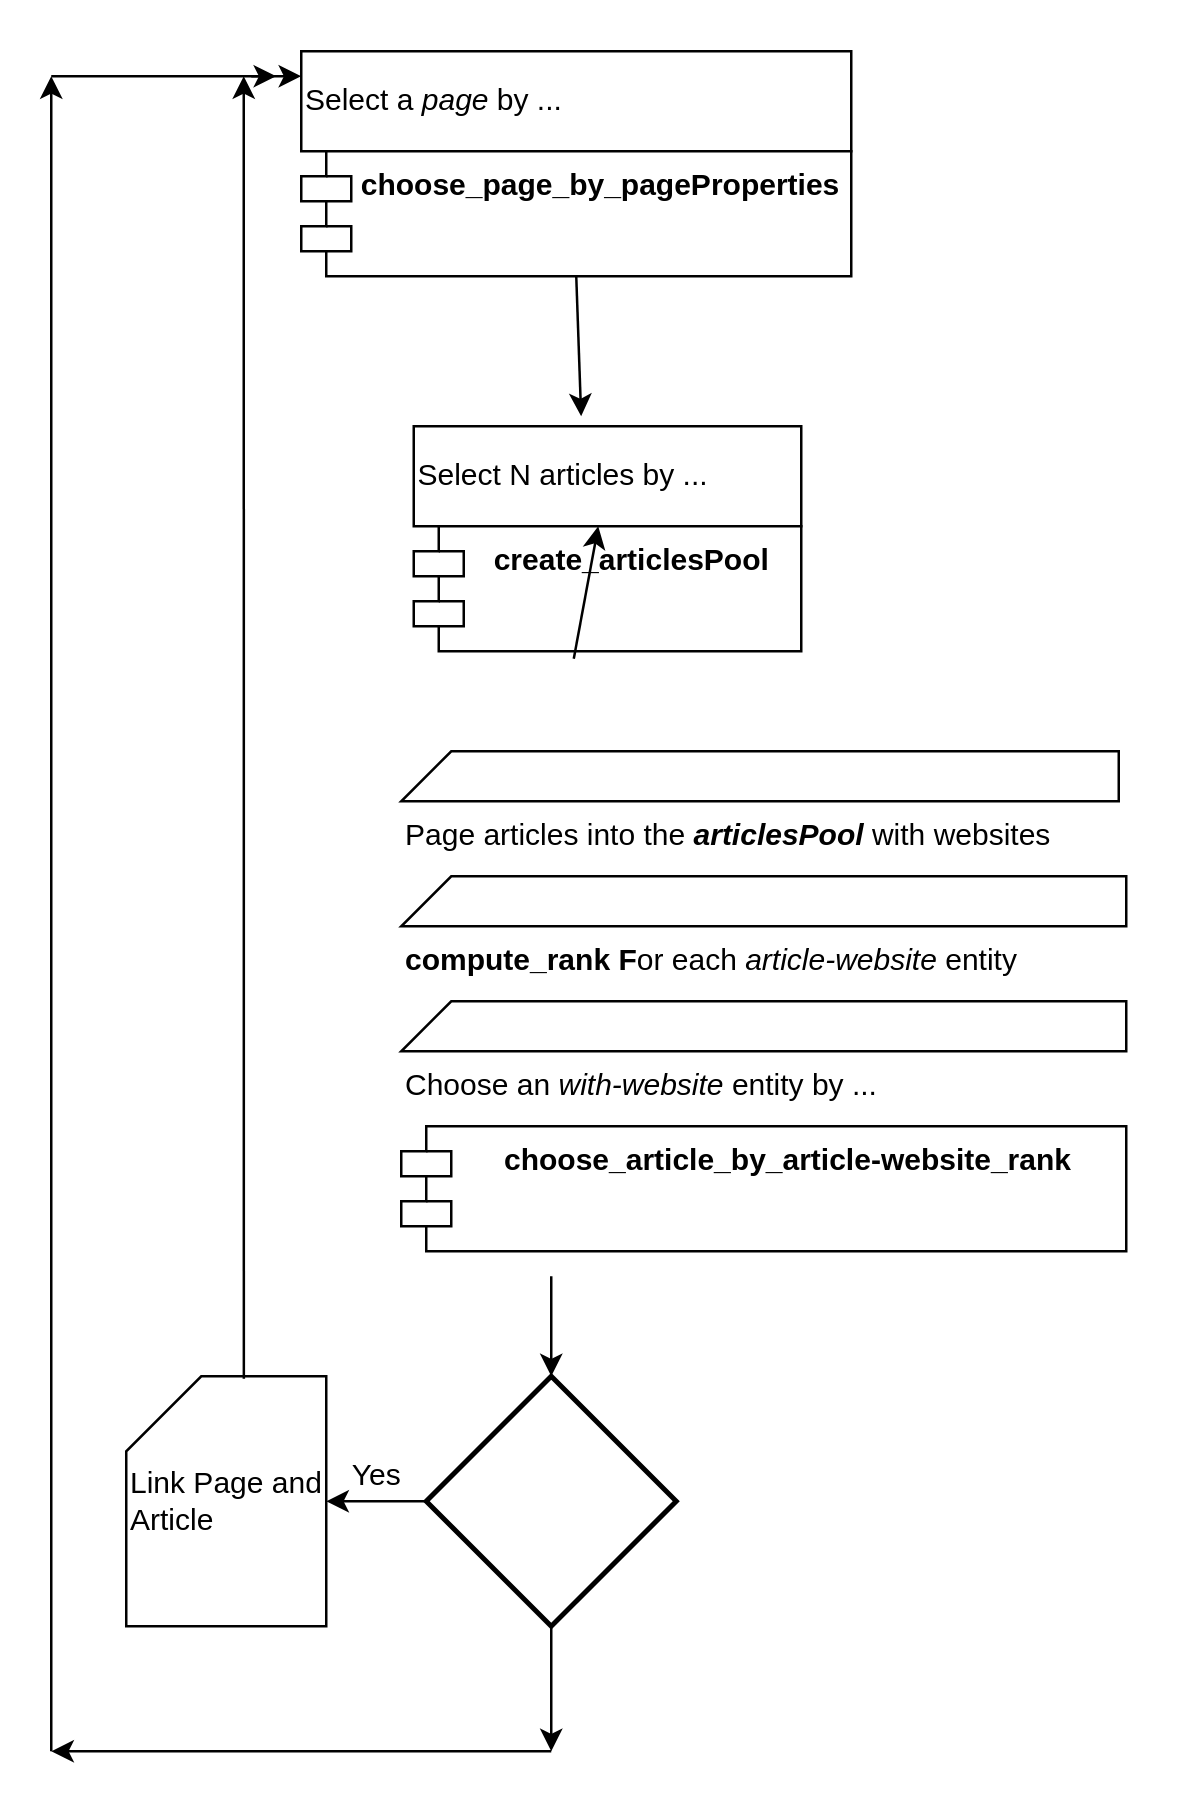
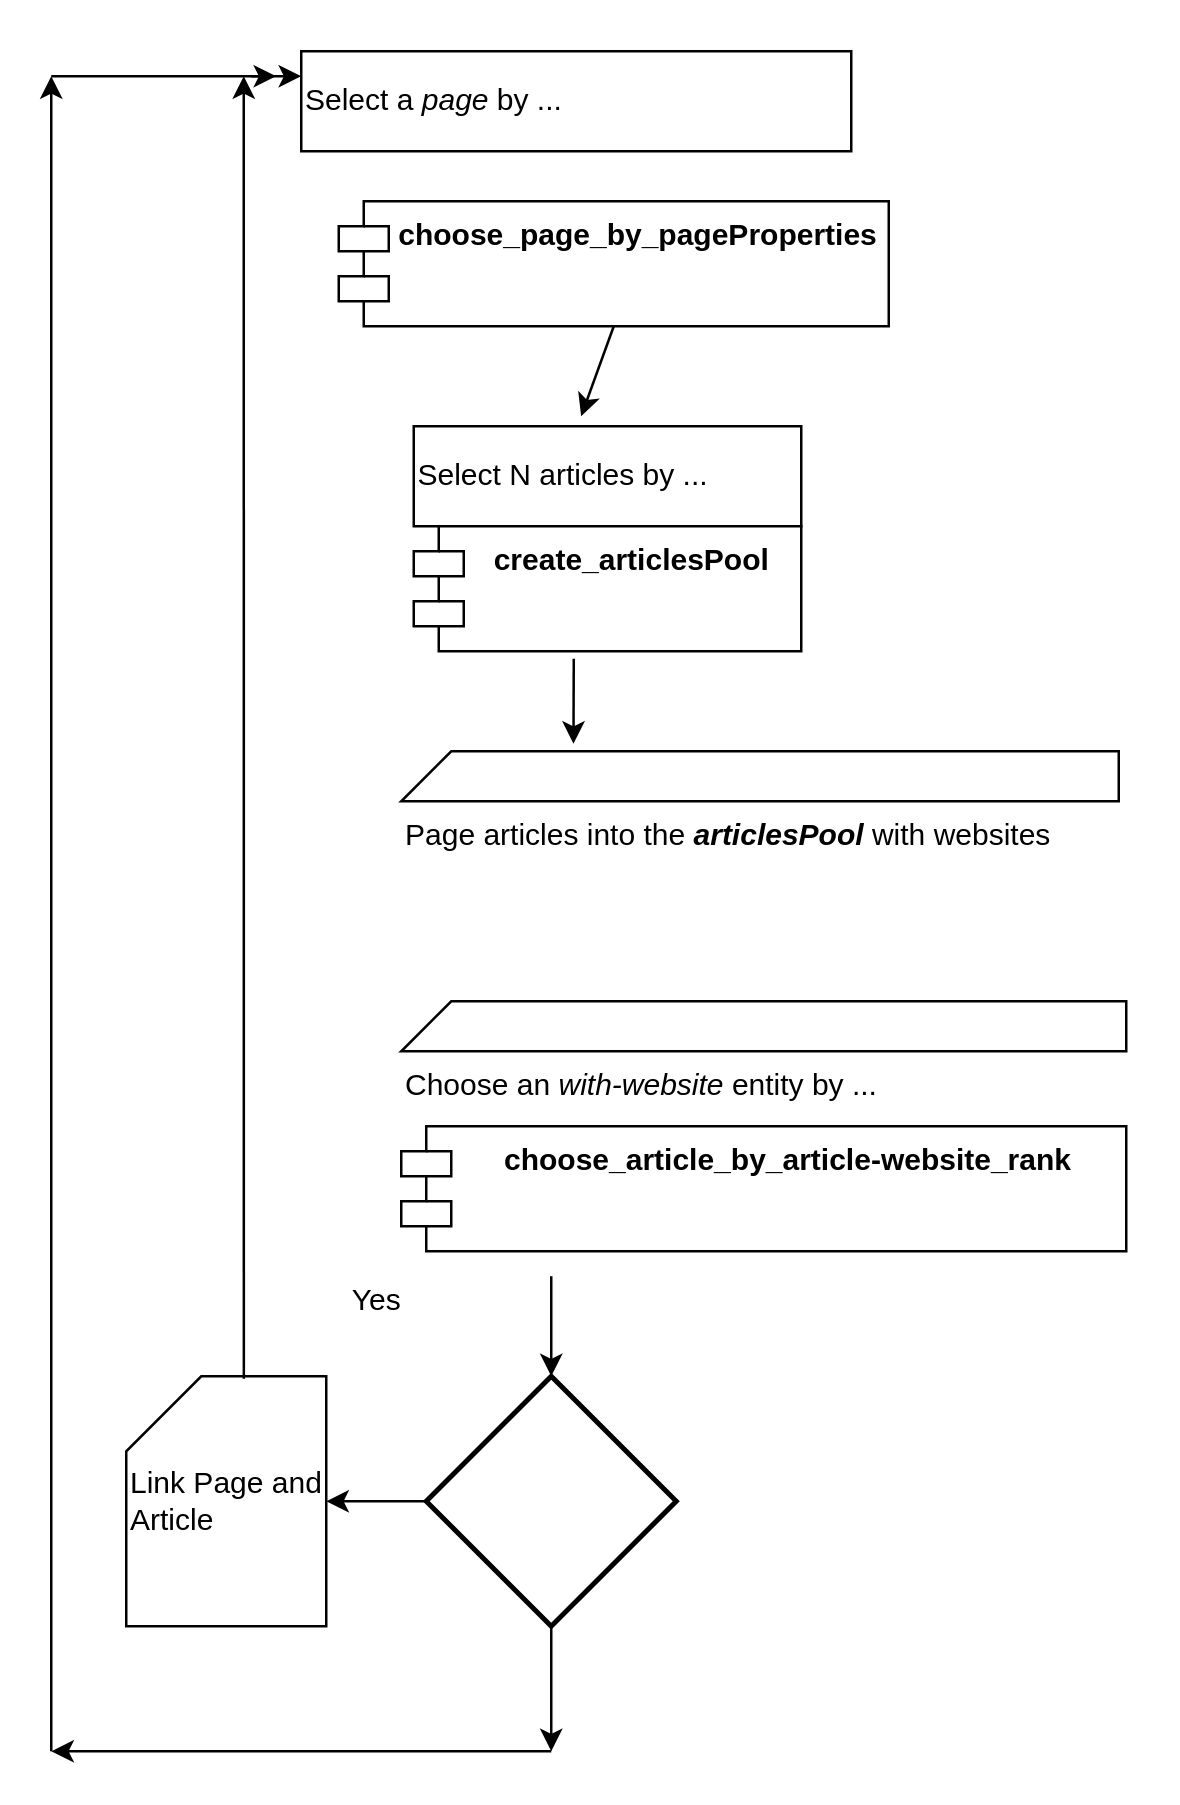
node "choose_page_by_pageProperties": moved (576, 214) -> (614, 264)
edge "create_articlesPool" -> "Select N articles by ...": now "create_articlesPool" -> "Page articles into the articlesPool with websites"
node "compute_rank For each article-website entity": removed
node "Yes": moved (376, 1476) -> (376, 1301)
